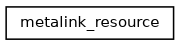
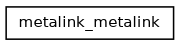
node "metalink_resource": label "metalink_resource" -> "metalink_metalink"
